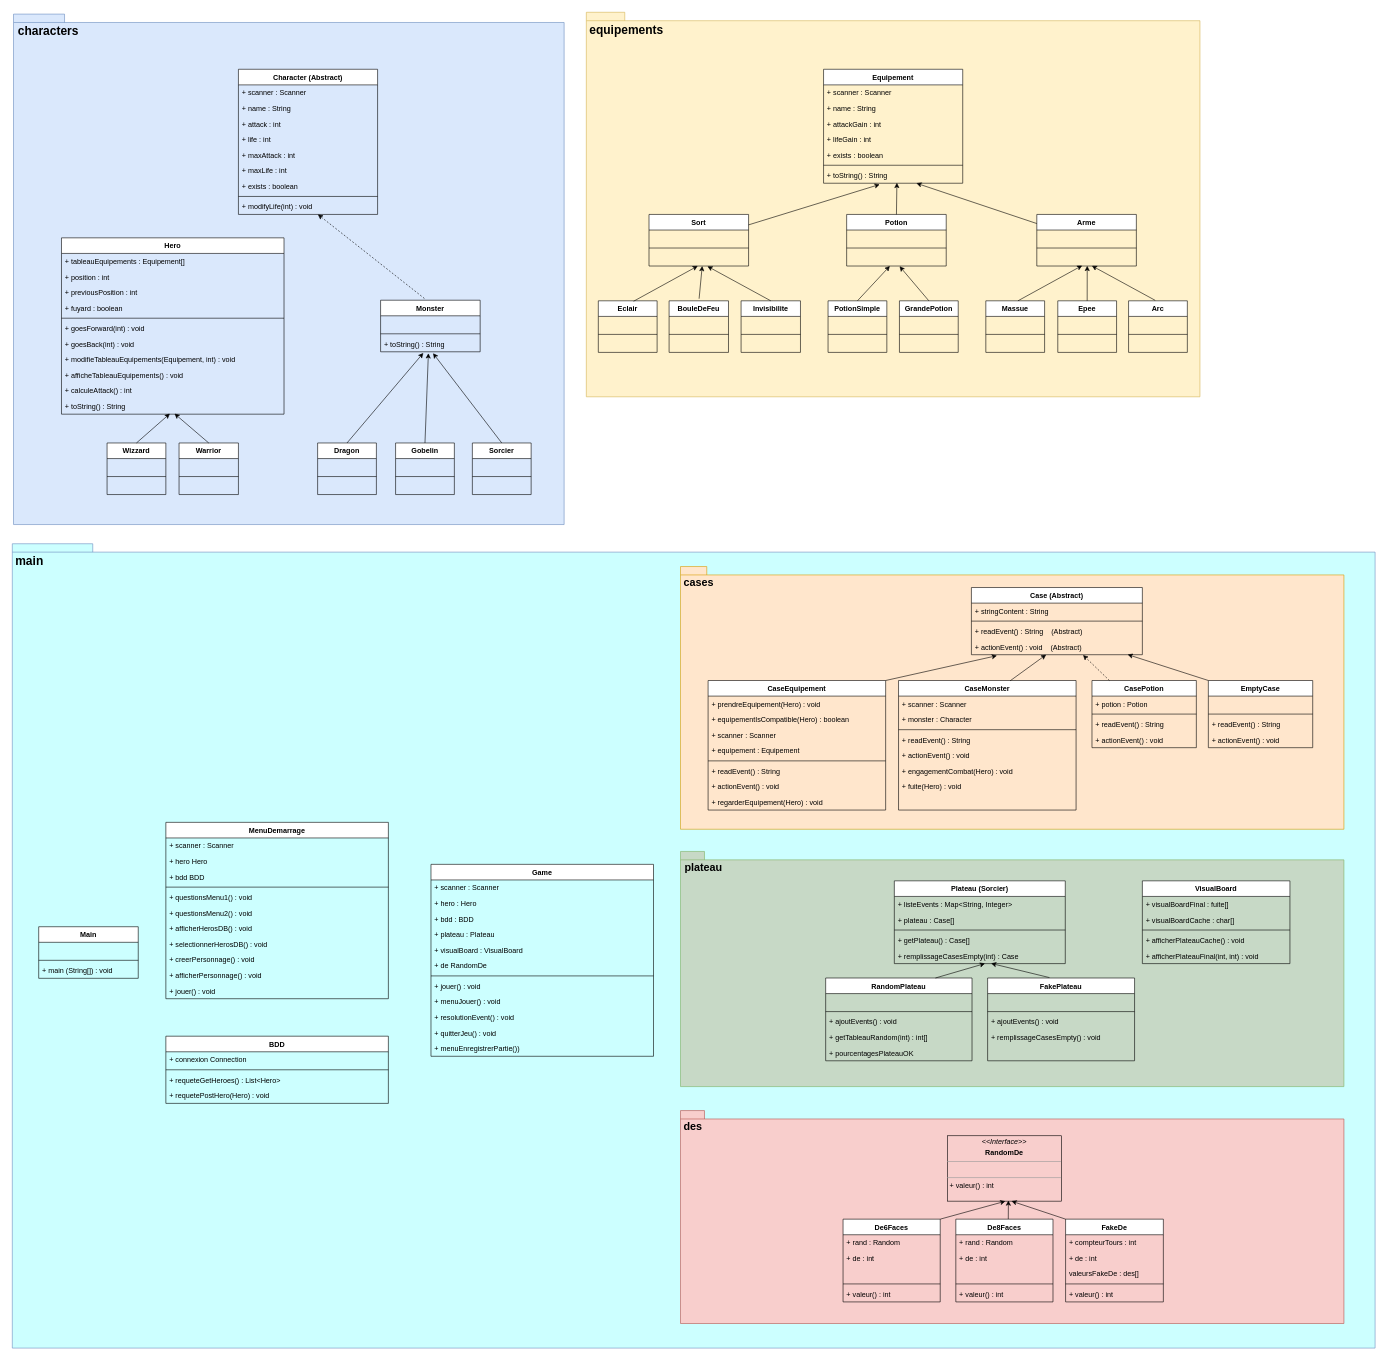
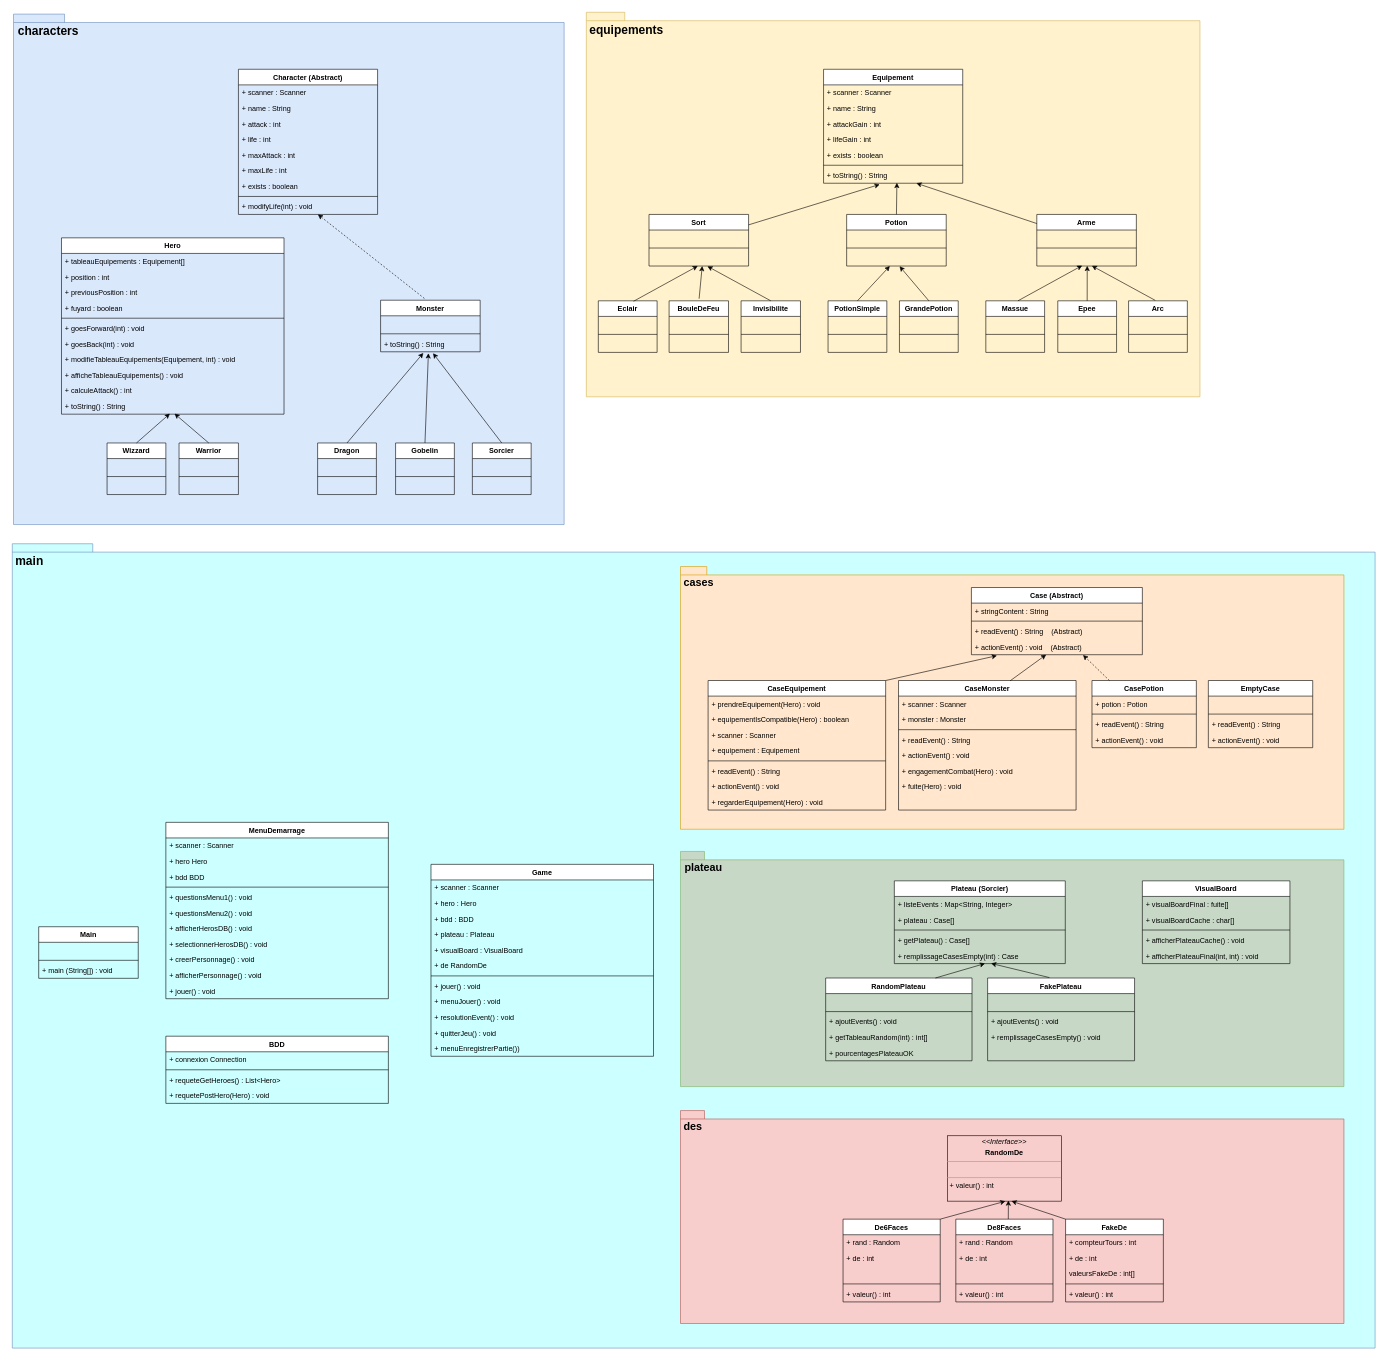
edge "EmptyCase" -> "+ actionEvent() : void (Abstract)": removed
node "+ monster : Character": label "+ monster : Character" -> "+ monster : Monster"
node "valeursFakeDe : des[]": label "valeursFakeDe : des[]" -> "valeursFakeDe : int[]"
